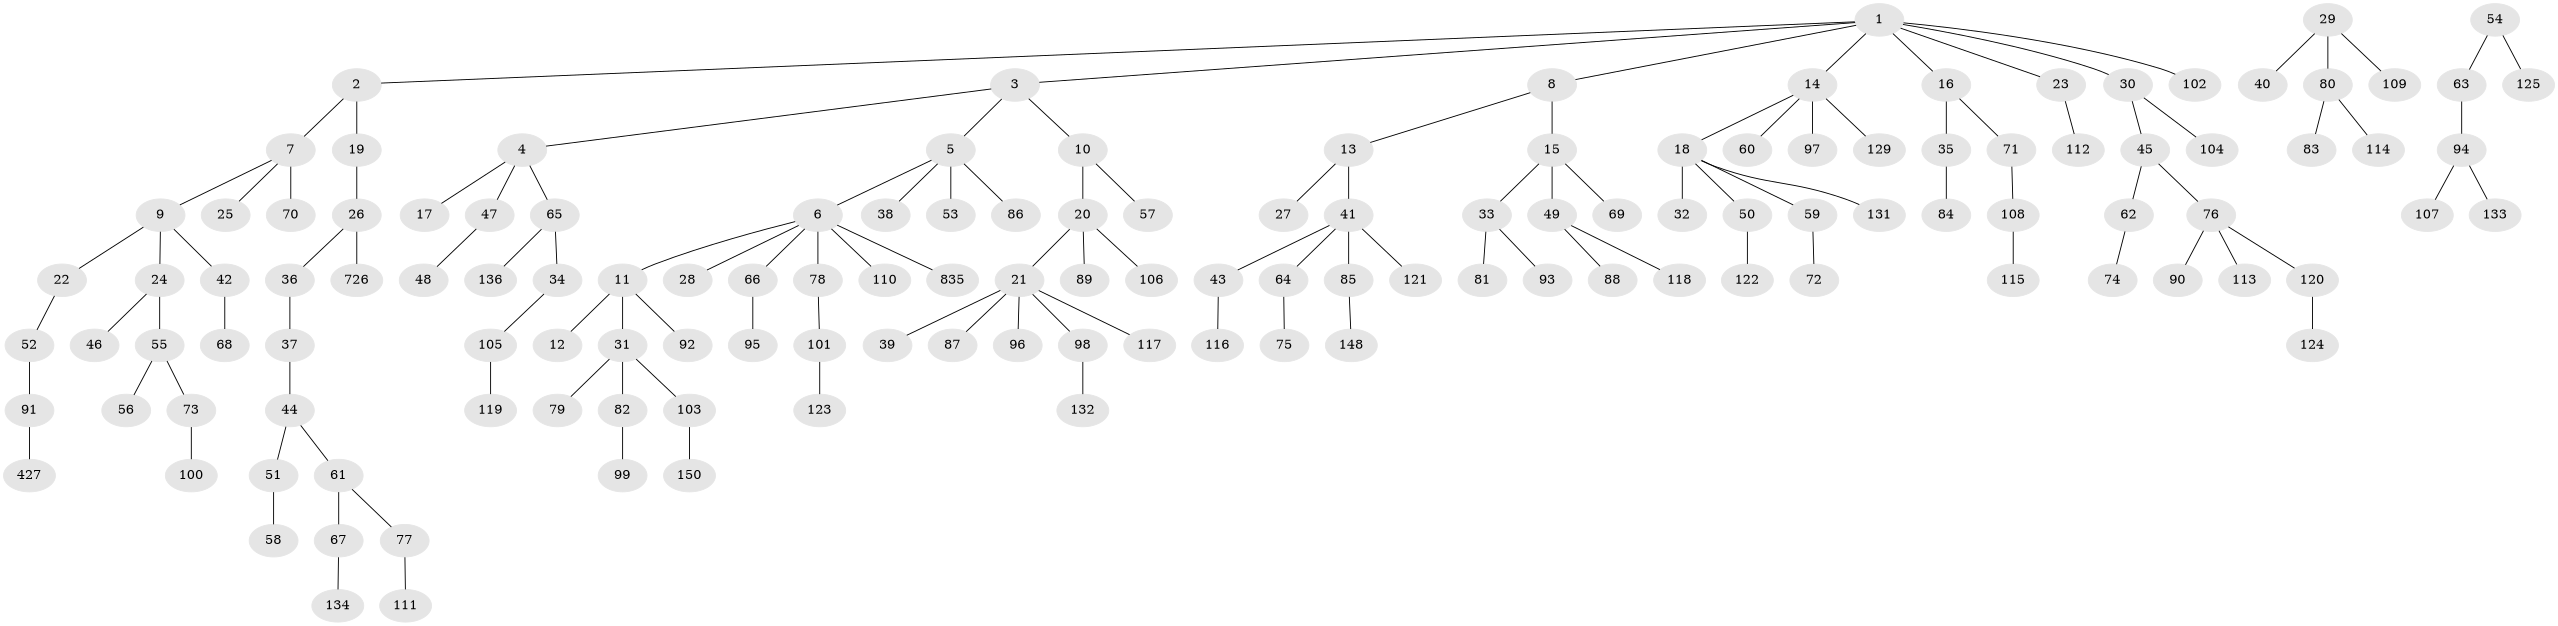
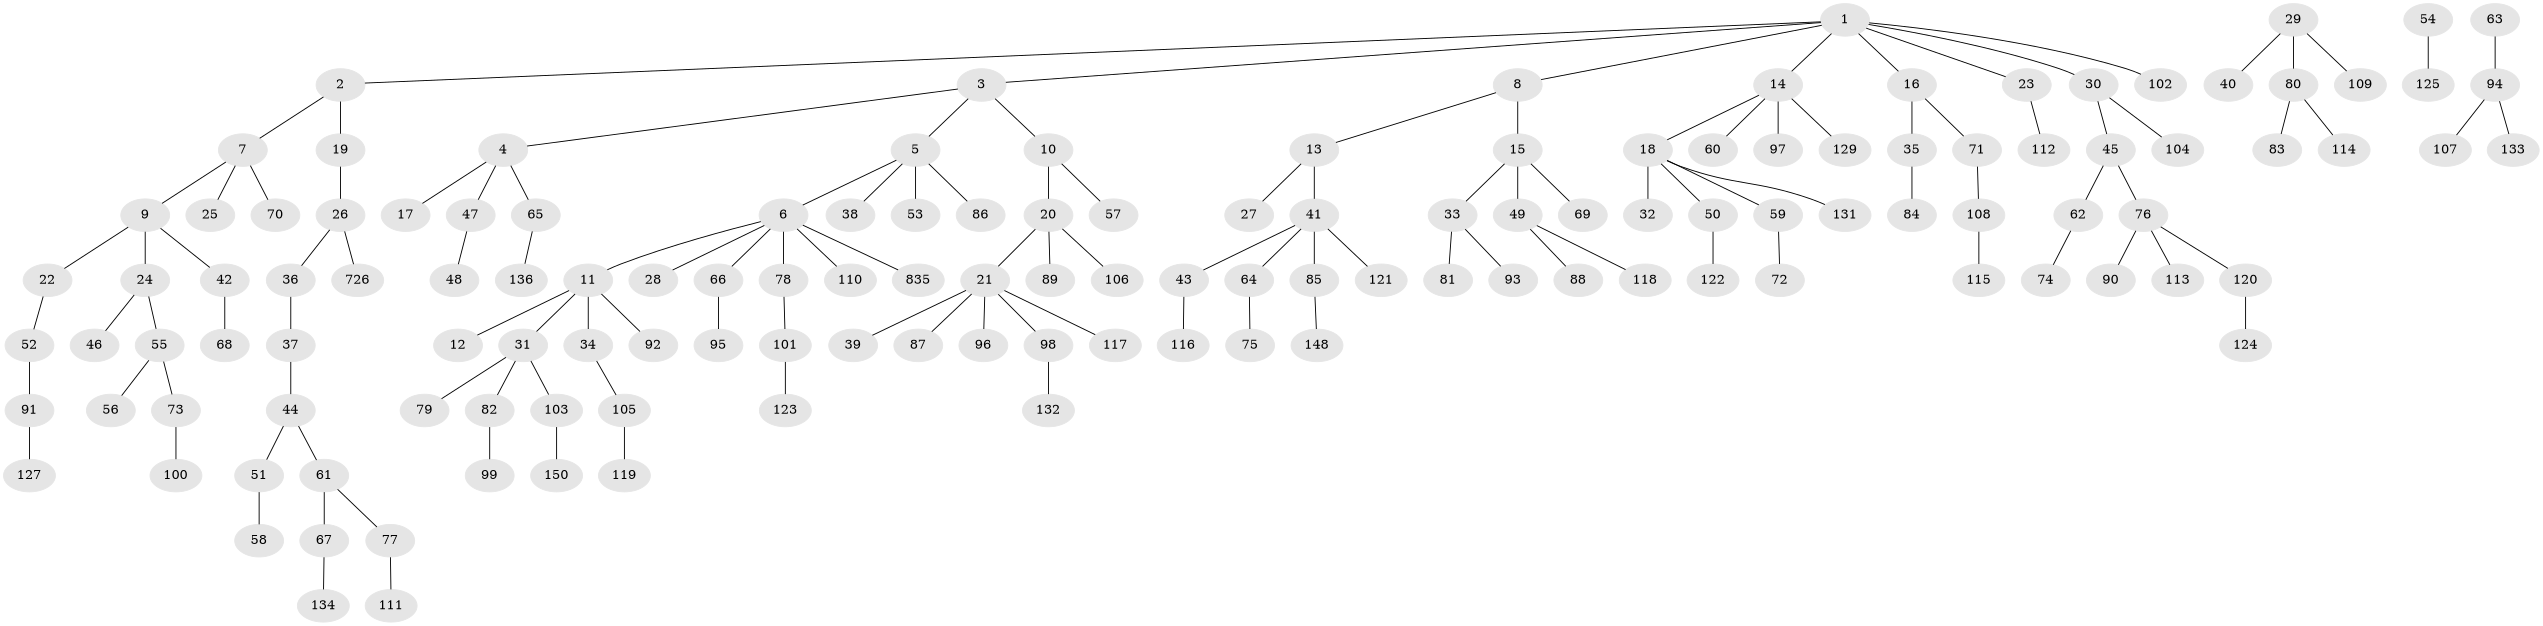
edge "54" -- "63": removed
edge "65" -- "34": now "11" -- "34"
node "427": label "427" -> "127"
